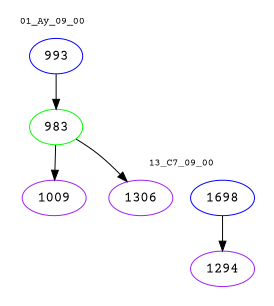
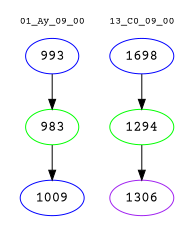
edge "983" -> "1306": now "1294" -> "1306"
cluster "13_C7_09_00": label "13_C7_09_00" -> "13_C0_09_00"
node "1009": color purple -> blue
node "1294": color purple -> green
